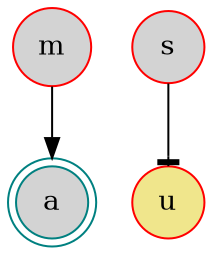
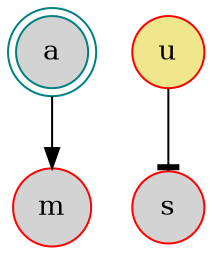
edge "m" -> "a": reversed
edge "s" -> "u": reversed
